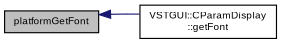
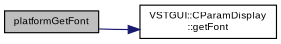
edge "VSTGUI::CParamDisplay ::getFont" -> "platformGetFont": reversed
